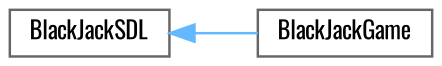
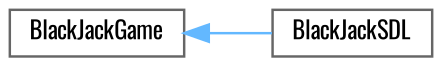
edge "BlackJackGame" -> "BlackJackSDL": reversed
